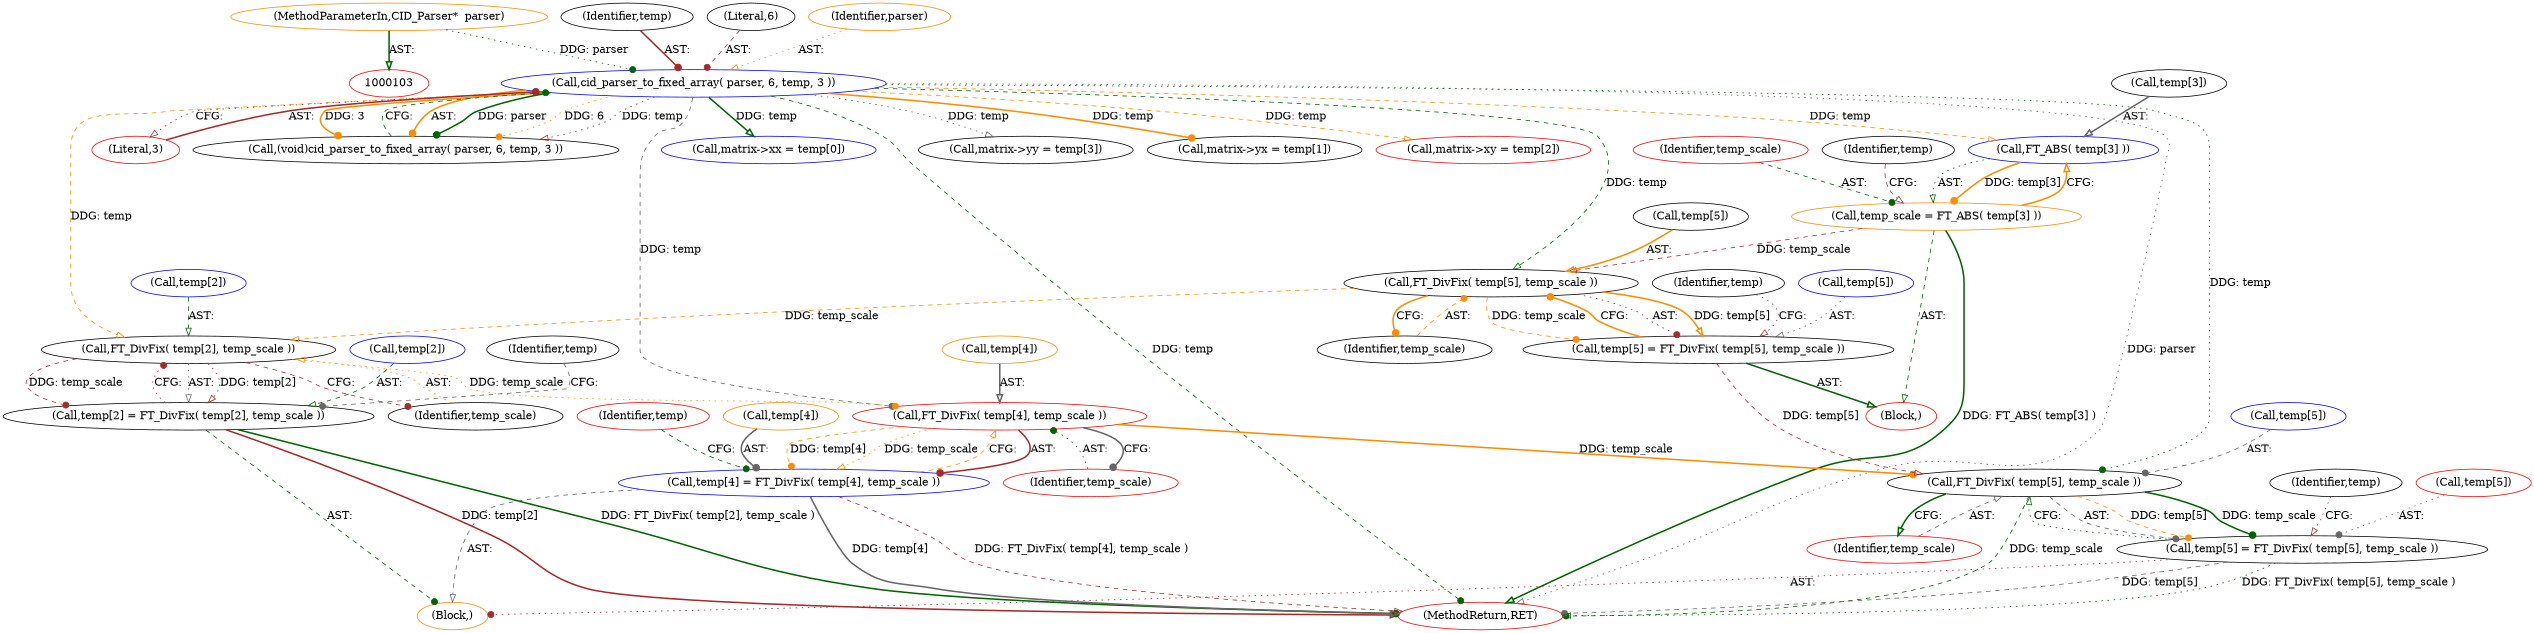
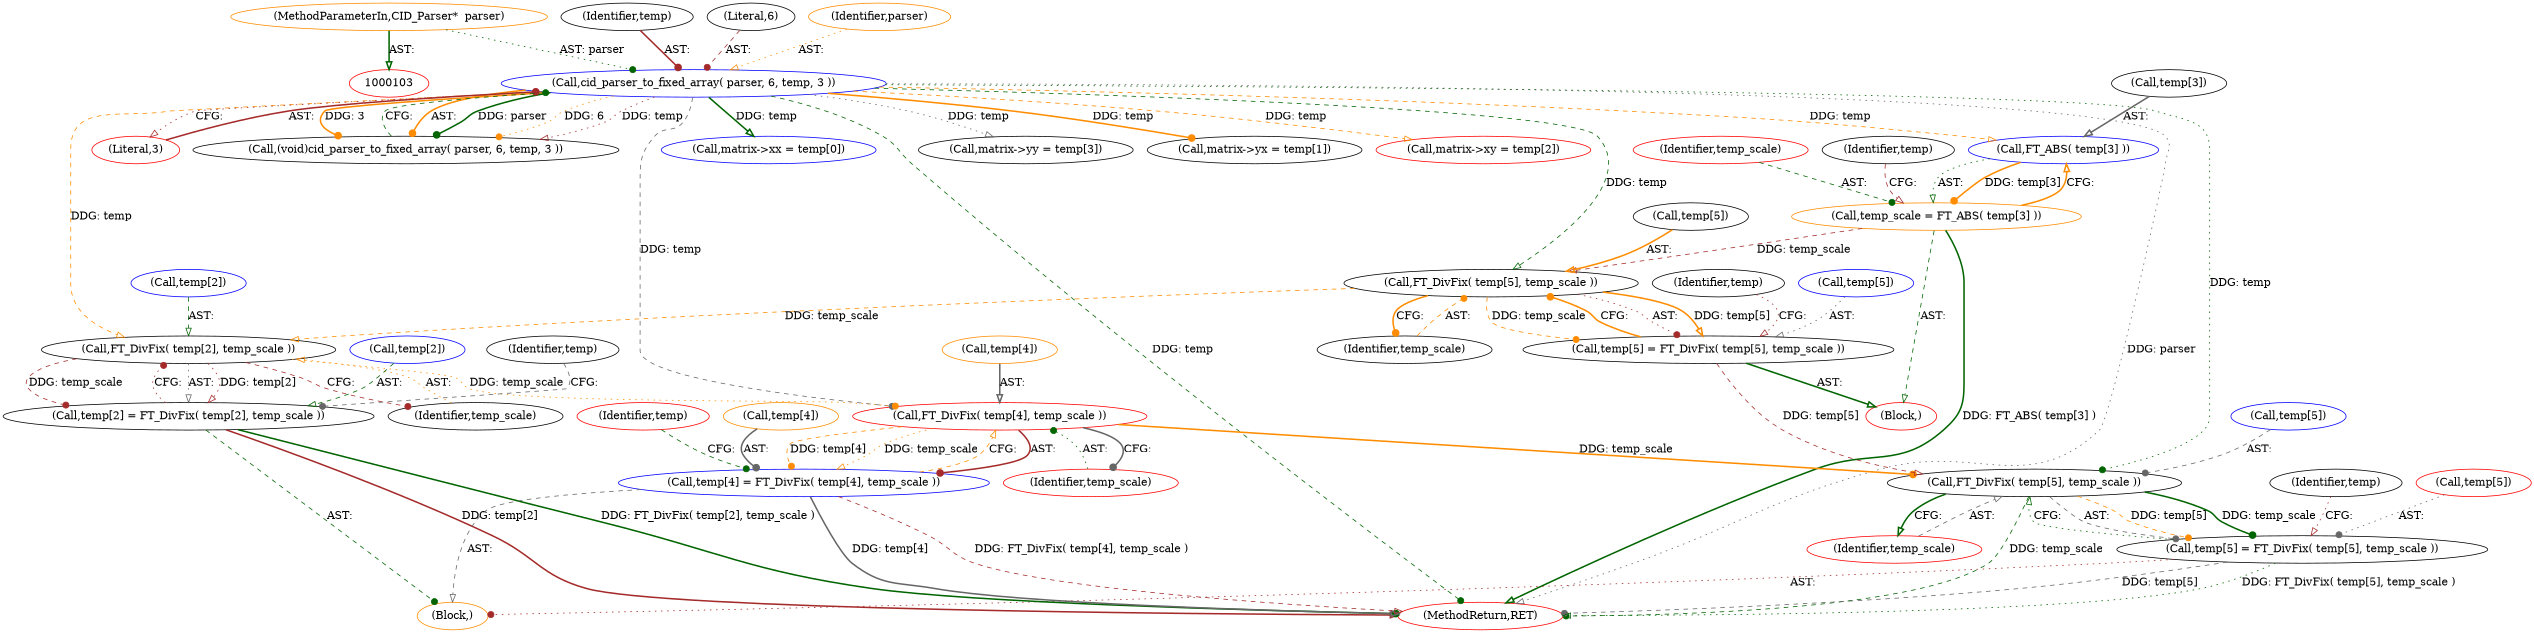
edge "(MethodParameterIn,CID_Parser*  parser)" -> "(Call,cid_parser_to_fixed_array( parser, 6, temp, 3 ))": label "DDG: parser" -> "AST: parser"
